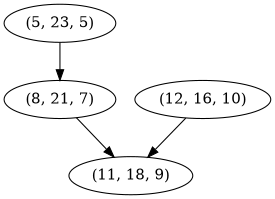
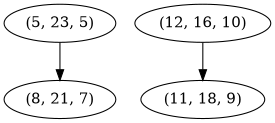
edge "(8, 21, 7)" -> "(11, 18, 9)": removed
